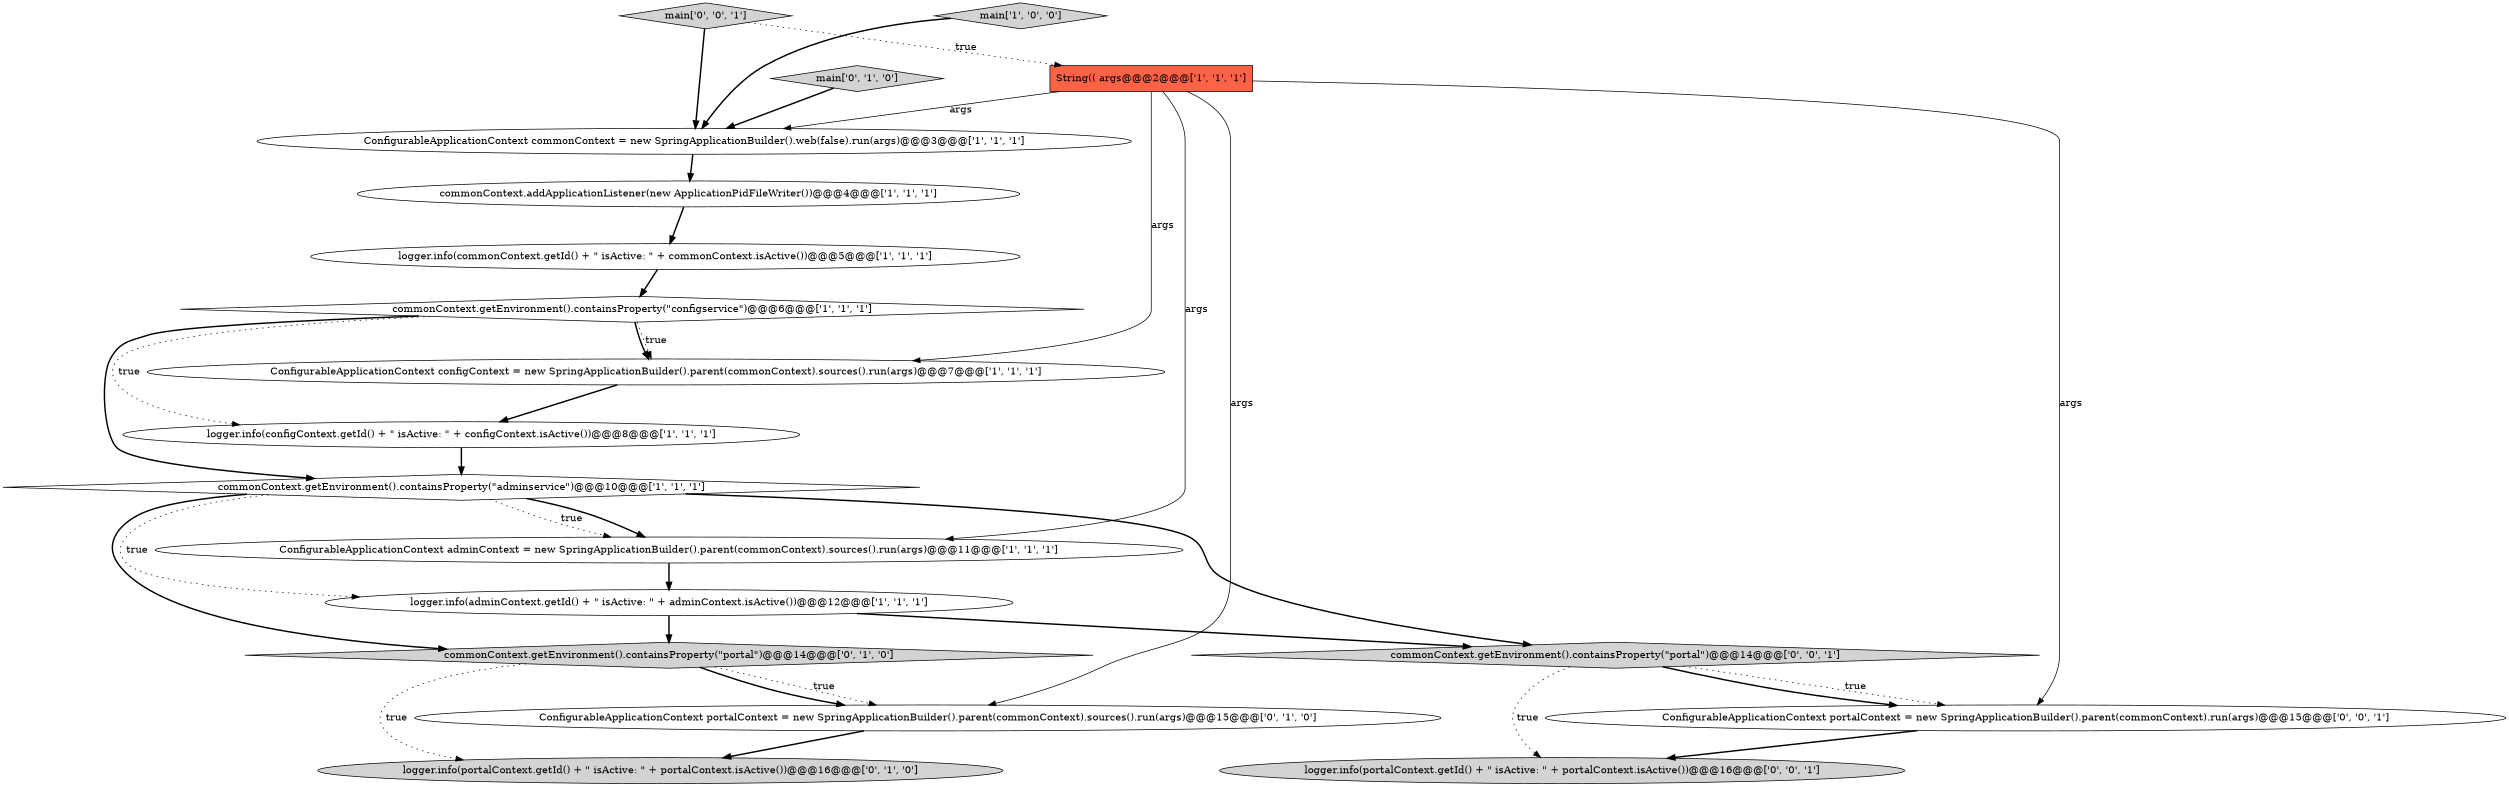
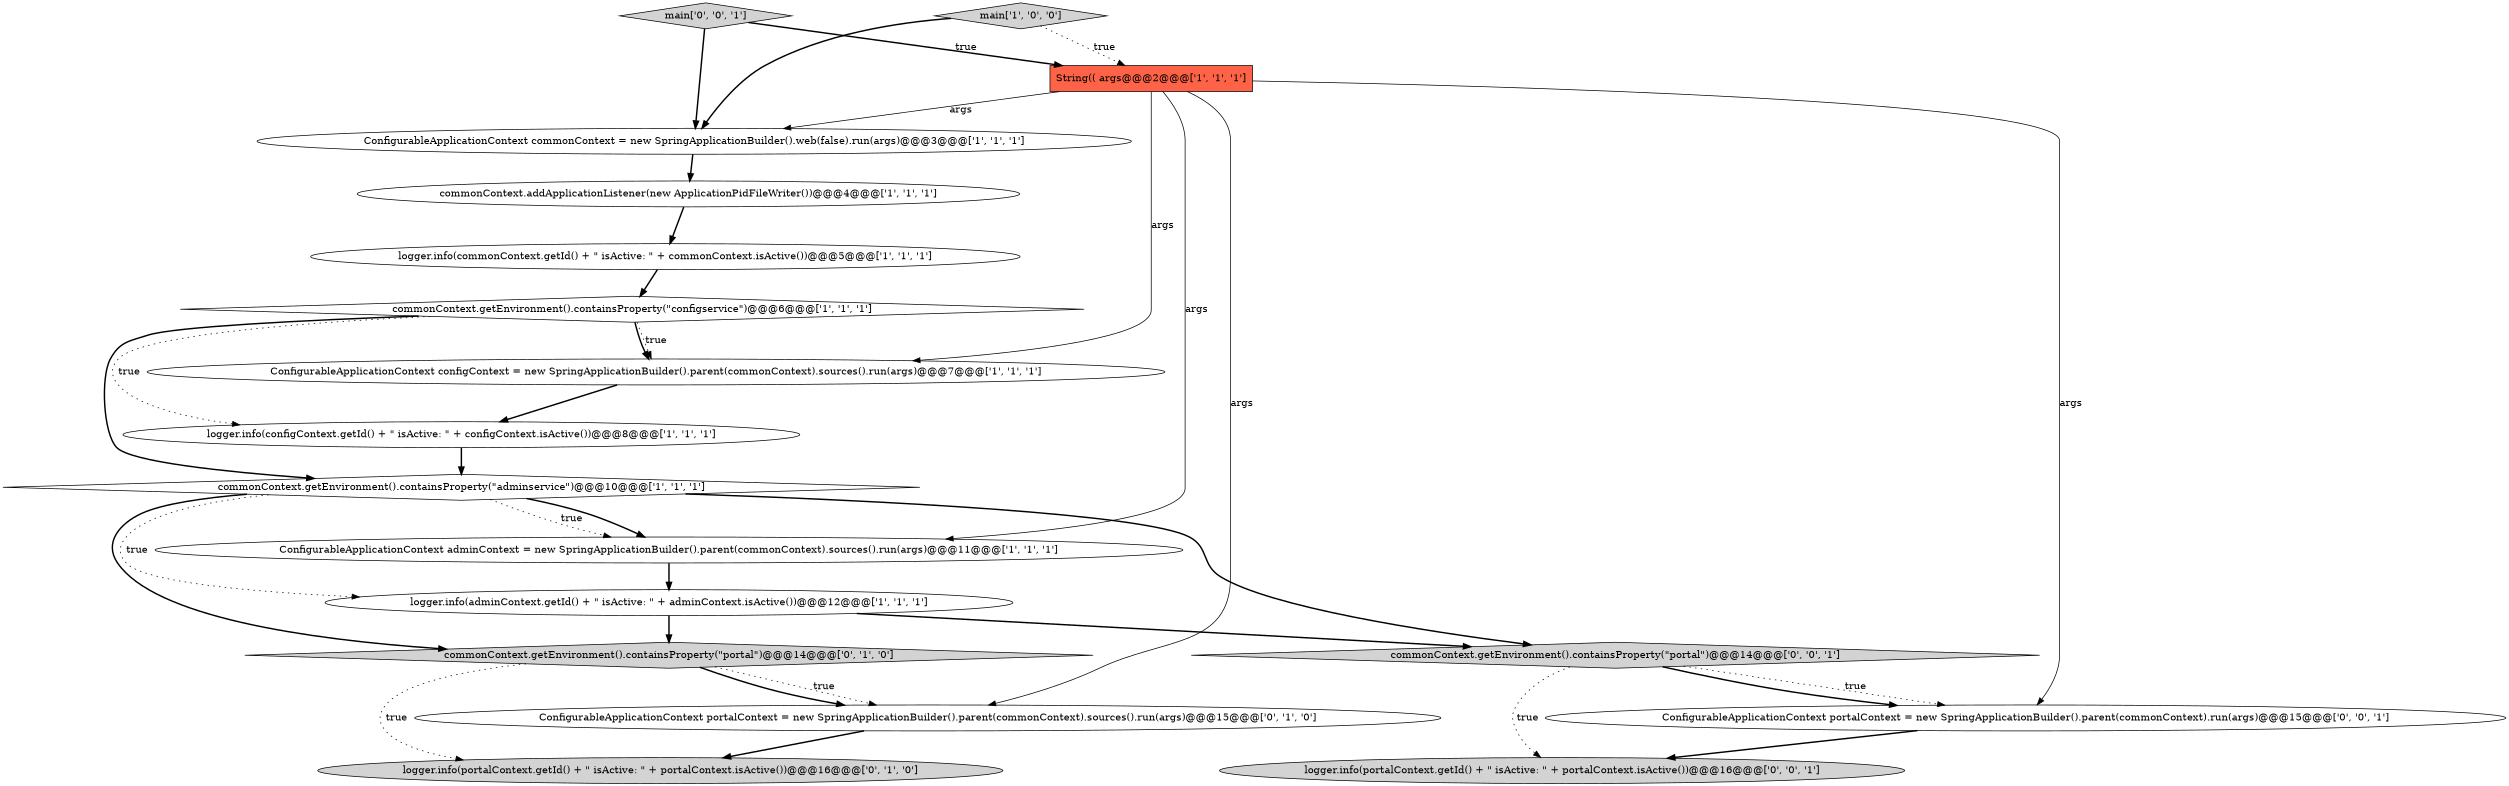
edge "main['0', '0', '1']" -> "String(( args@@@2@@@['1', '1', '1']": style dotted -> bold
edge "main['1', '0', '0']" -> "String(( args@@@2@@@['1', '1', '1']": added, label "true"
node "main['0', '1', '0']": removed
